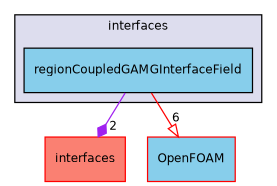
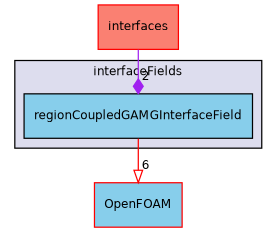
cluster "interfaces": label "interfaces" -> "interfaceFields"
edge "regionCoupledGAMGInterfaceField" -> "interfaces": reversed
